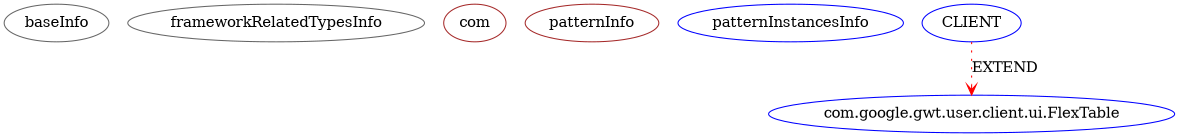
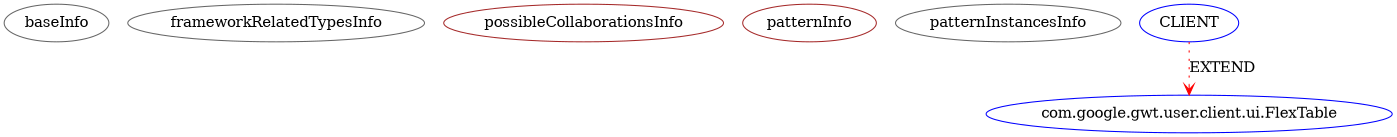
node "com": label "com" -> "possibleCollaborationsInfo"
node "patternInstancesInfo": color blue -> gray40
